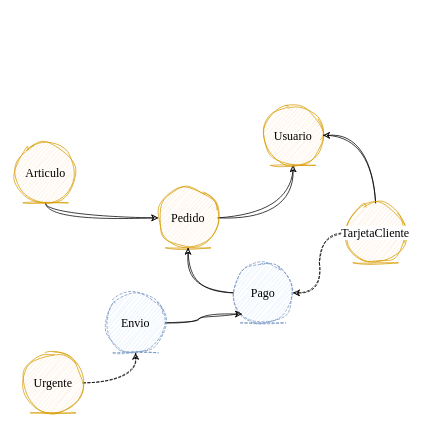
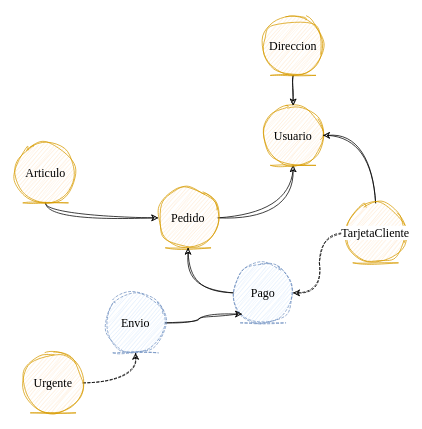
node "Direccion": added
edge "Direccion" -> "Usuario": added
